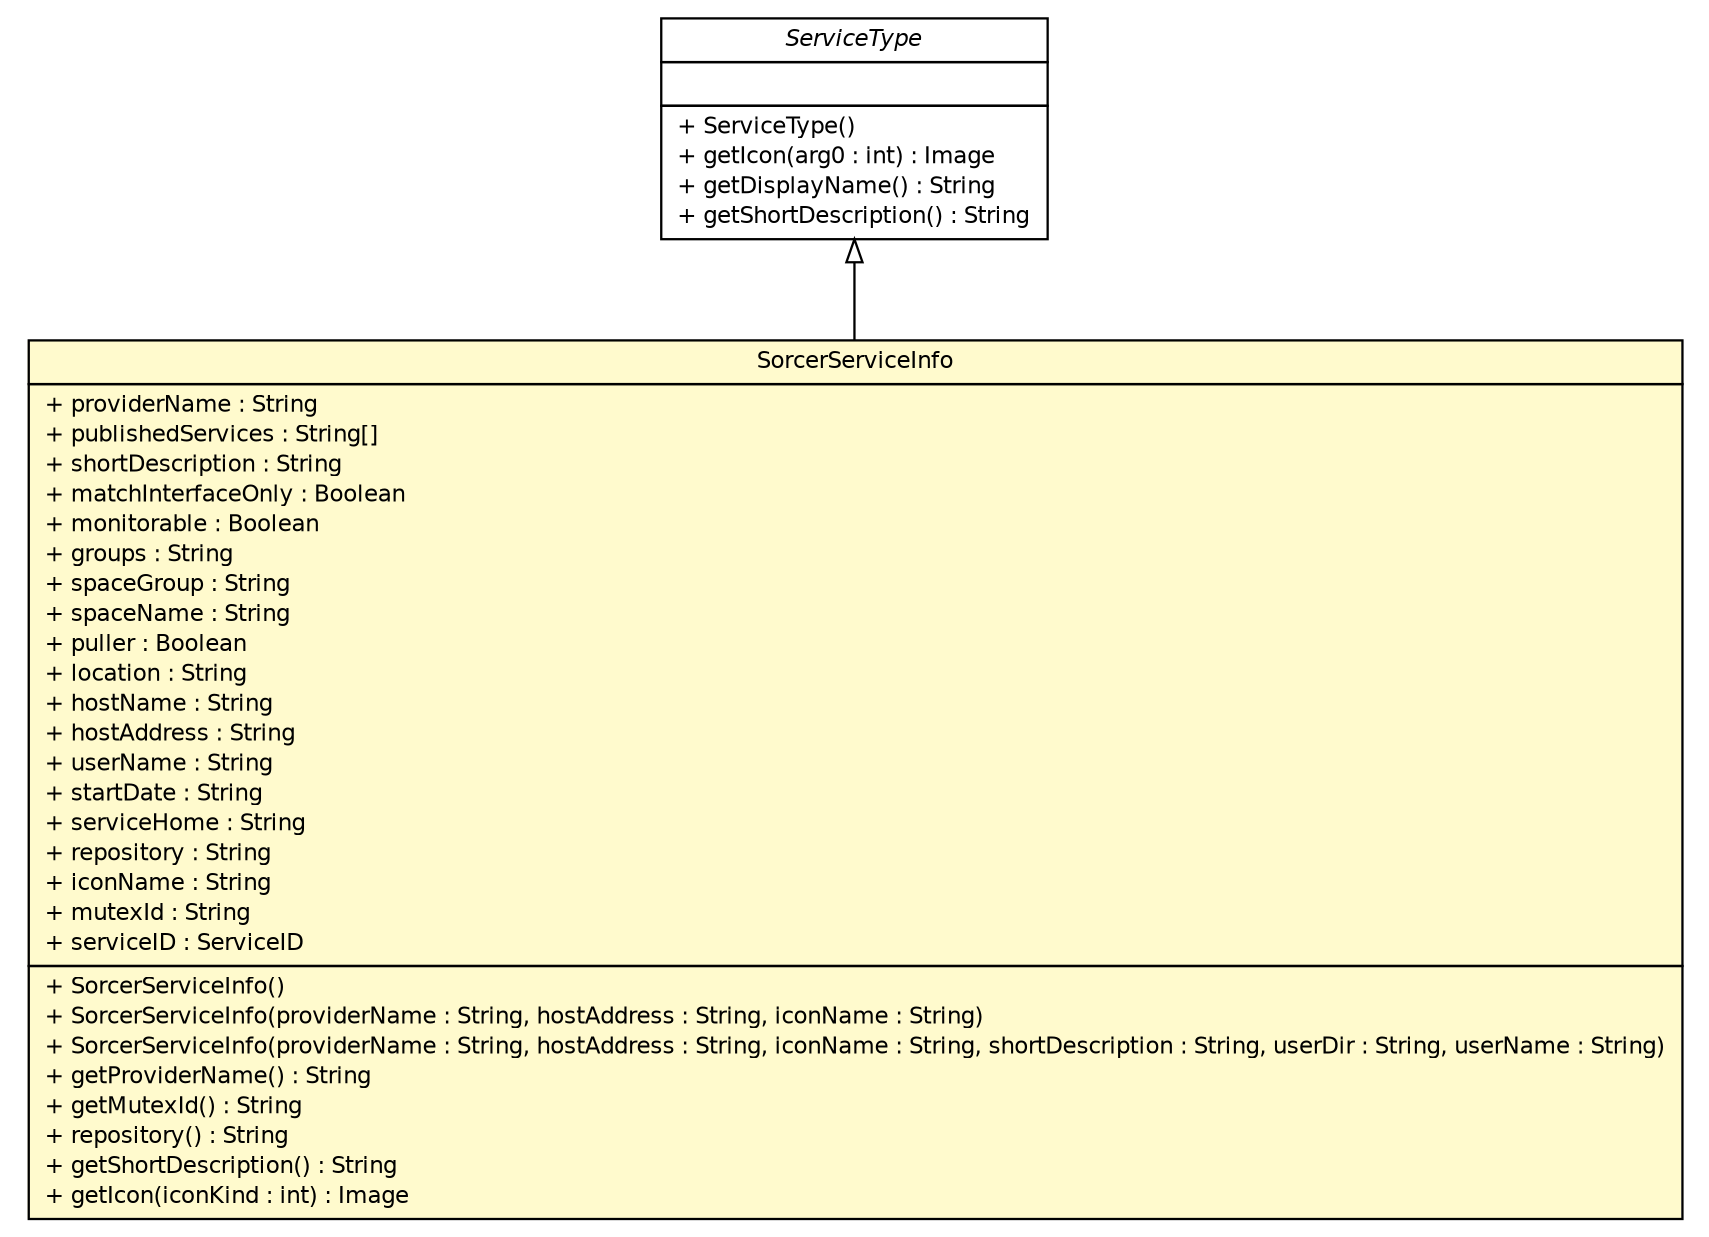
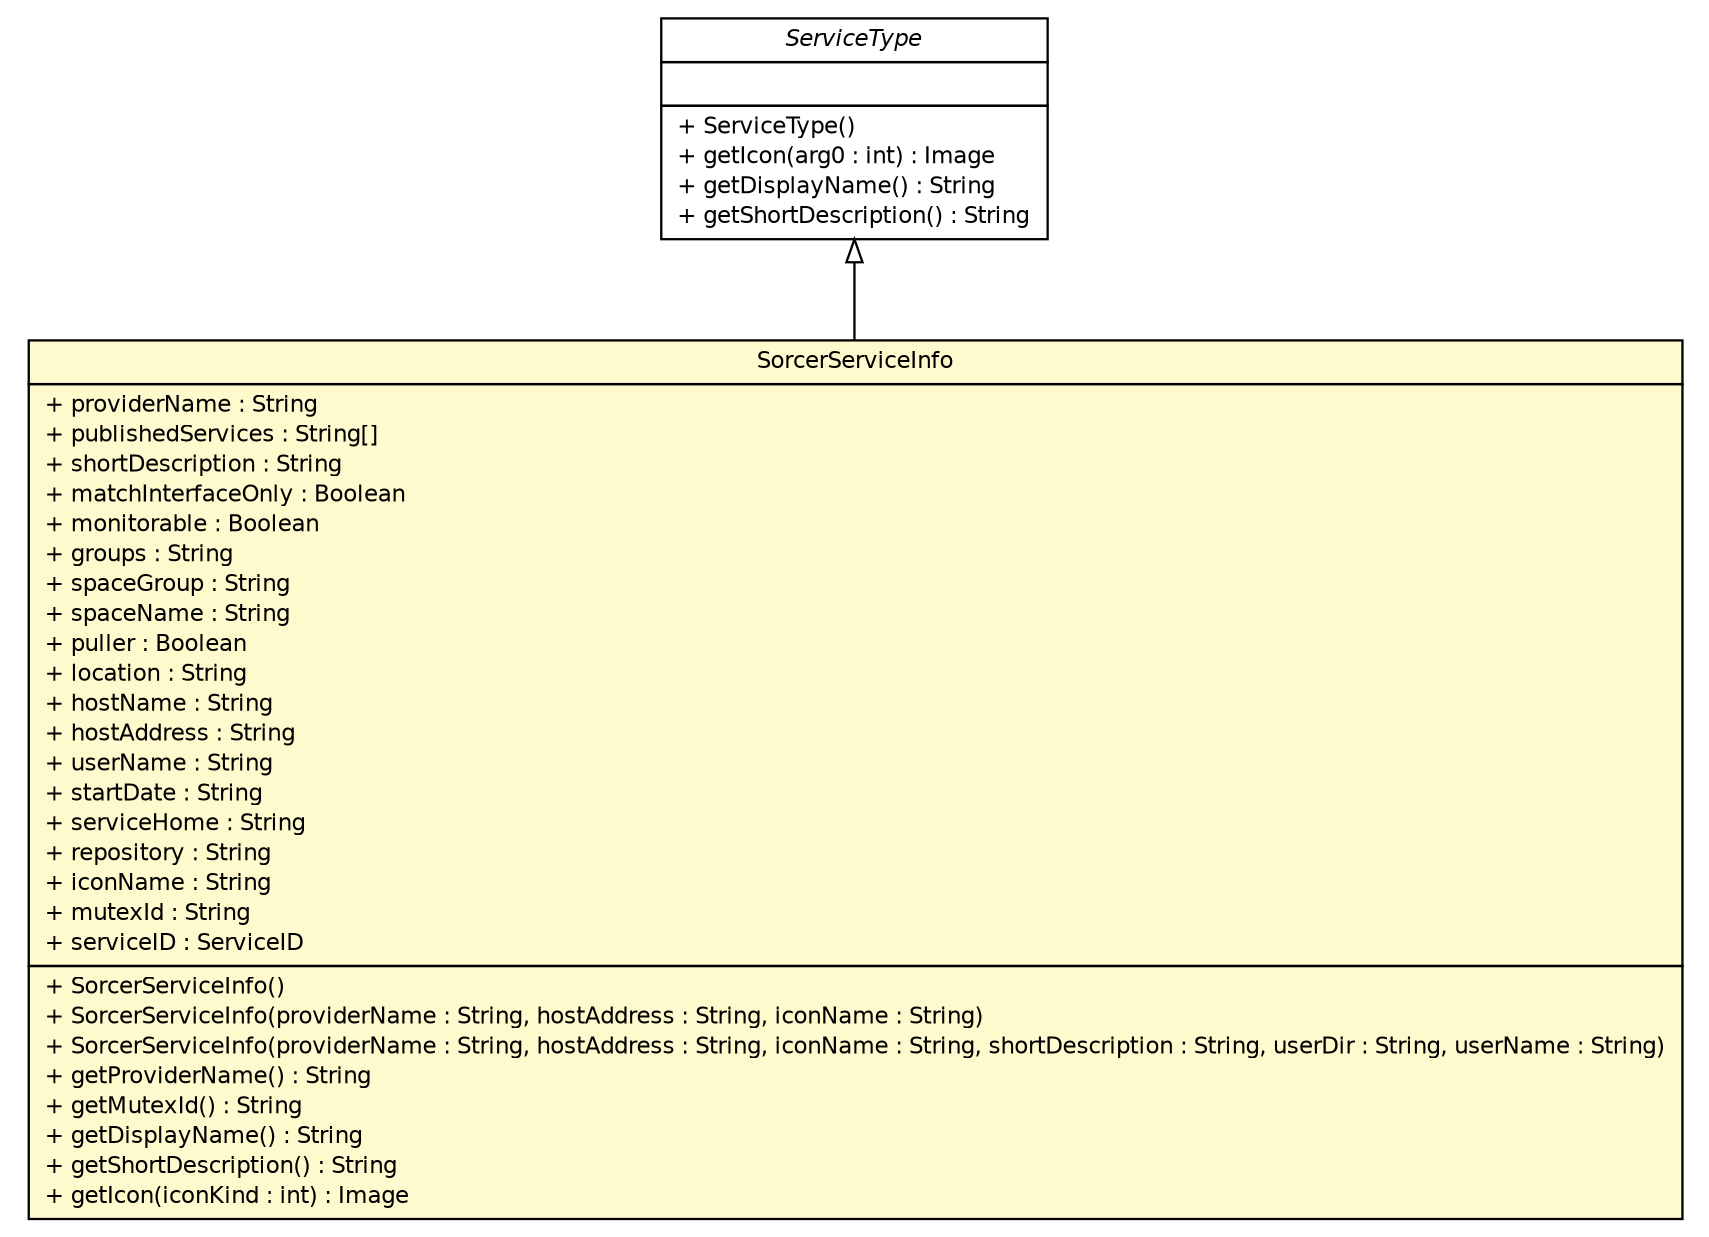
node "SorcerServiceInfo": text "+ repository() : String" -> "+ getDisplayName() : String"
